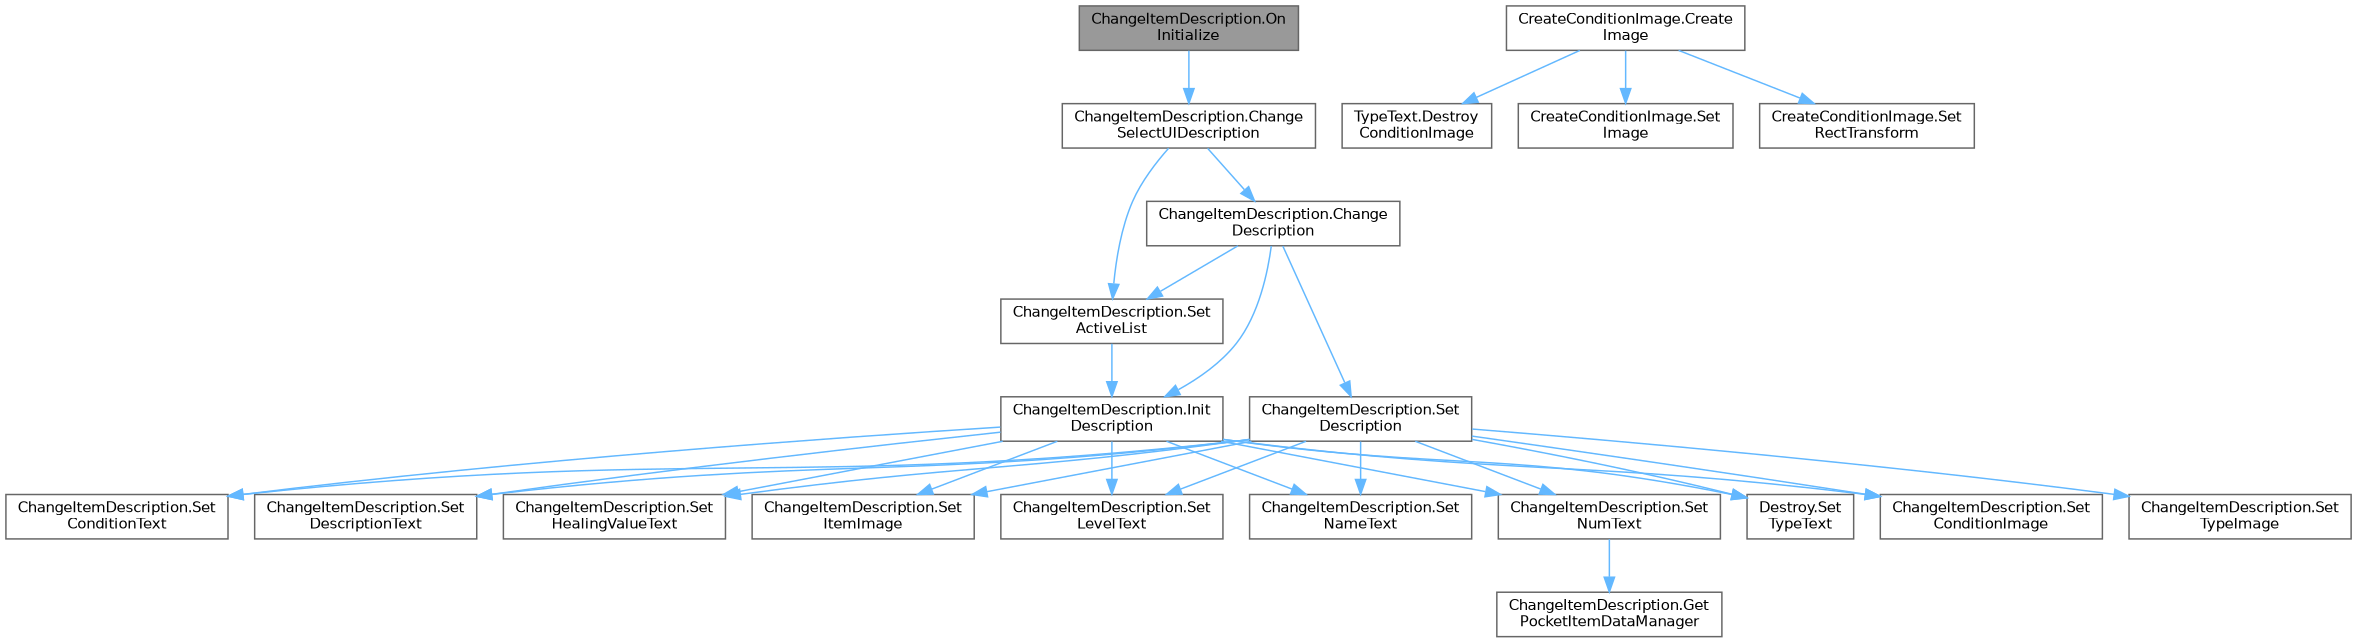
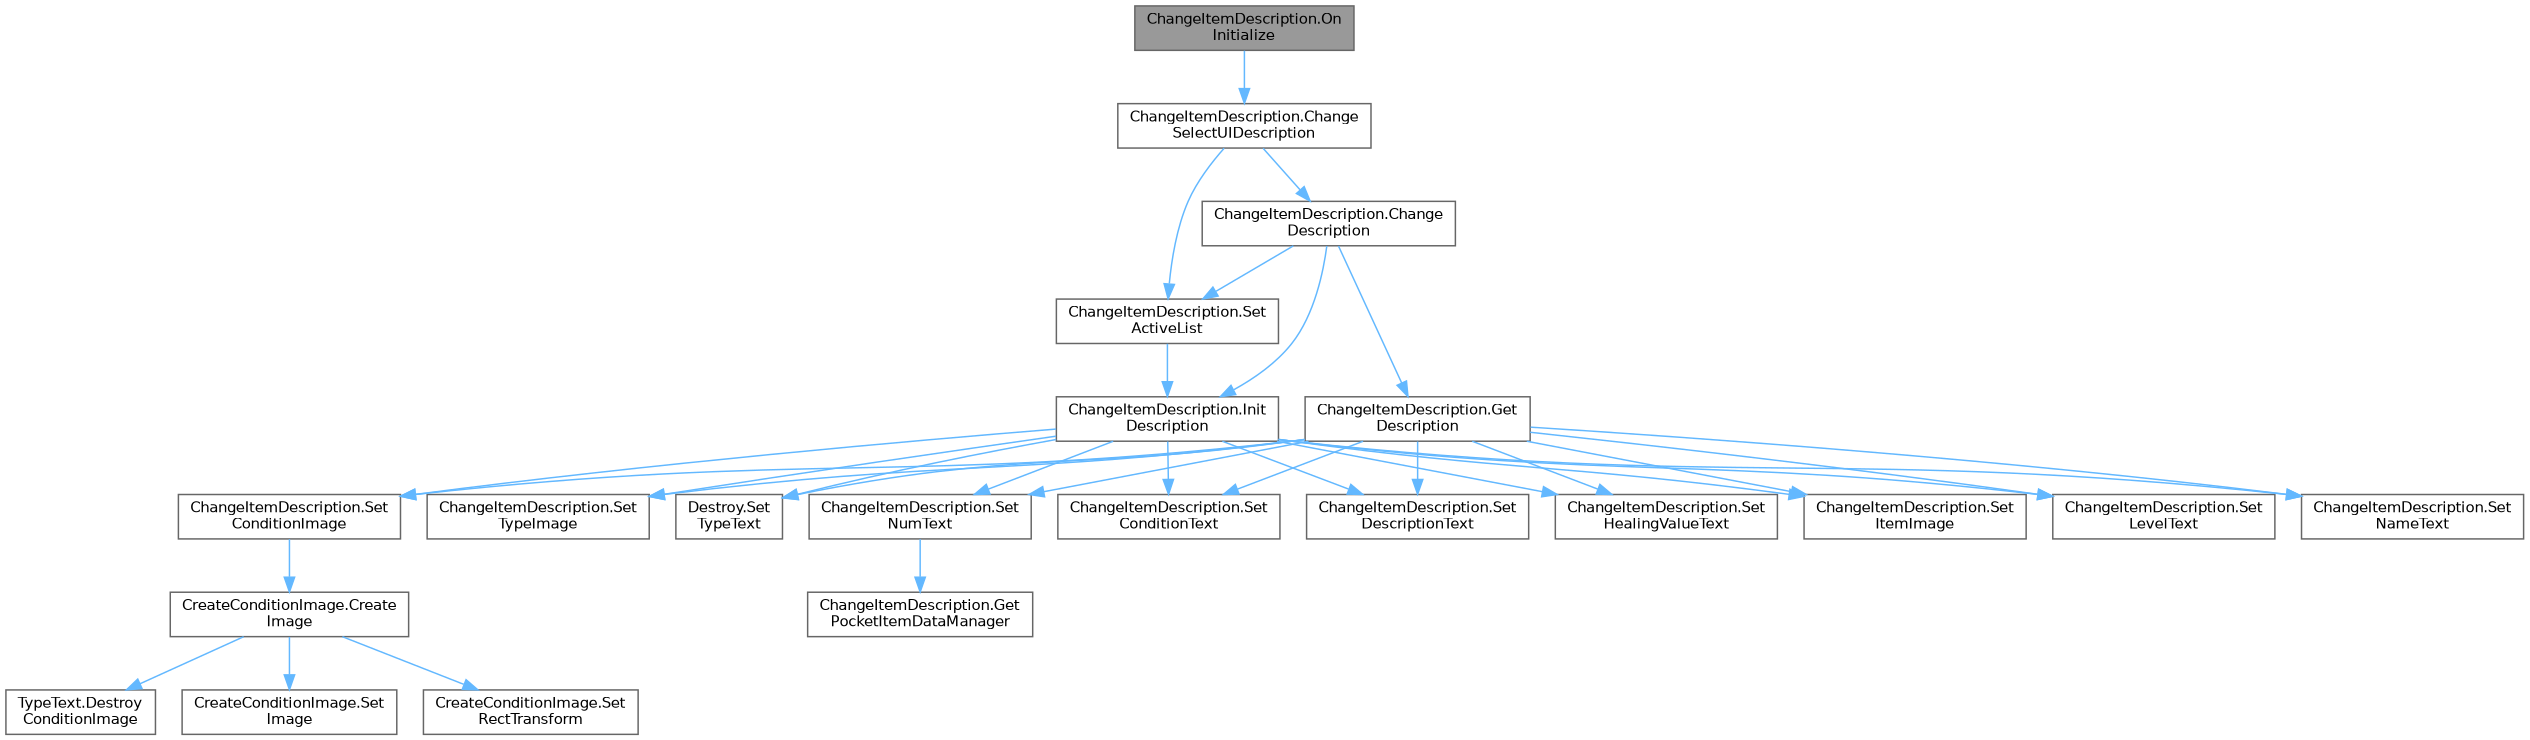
node "ChangeItemDescription.Set Description": label "ChangeItemDescription.Set Description" -> "ChangeItemDescription.Get Description"
edge "ChangeItemDescription.Init Description" -> "ChangeItemDescription.Set TypeImage": added
edge "ChangeItemDescription.Set ConditionImage" -> "CreateConditionImage.Create Image": added
